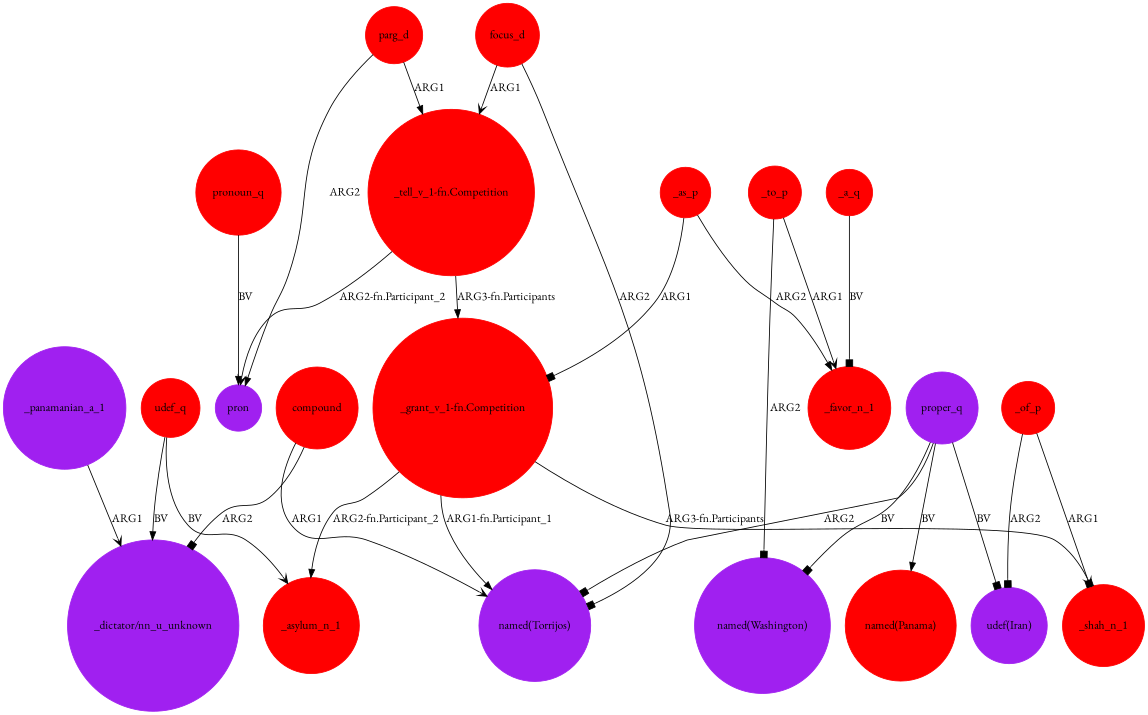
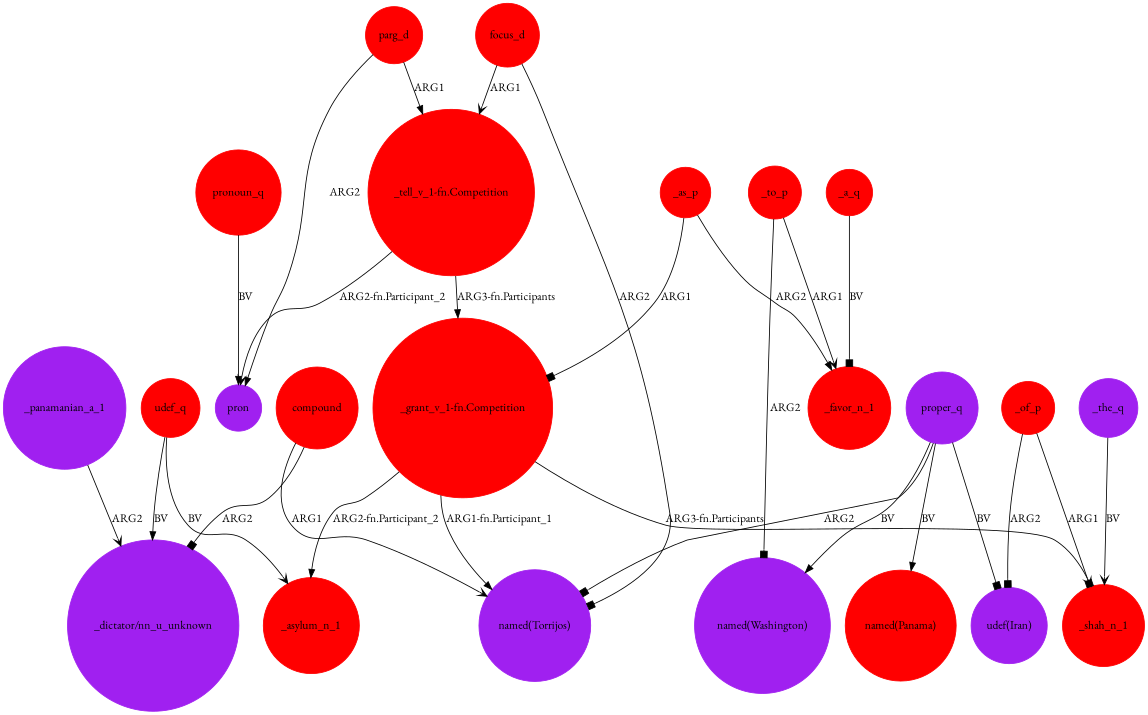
node "_the_q": added
edge "proper_q" -> "named(Washington)": arrowhead box -> normal
edge "_panamanian_a_1" -> "_dictator/nn_u_unknown": label "ARG1" -> "ARG2"
